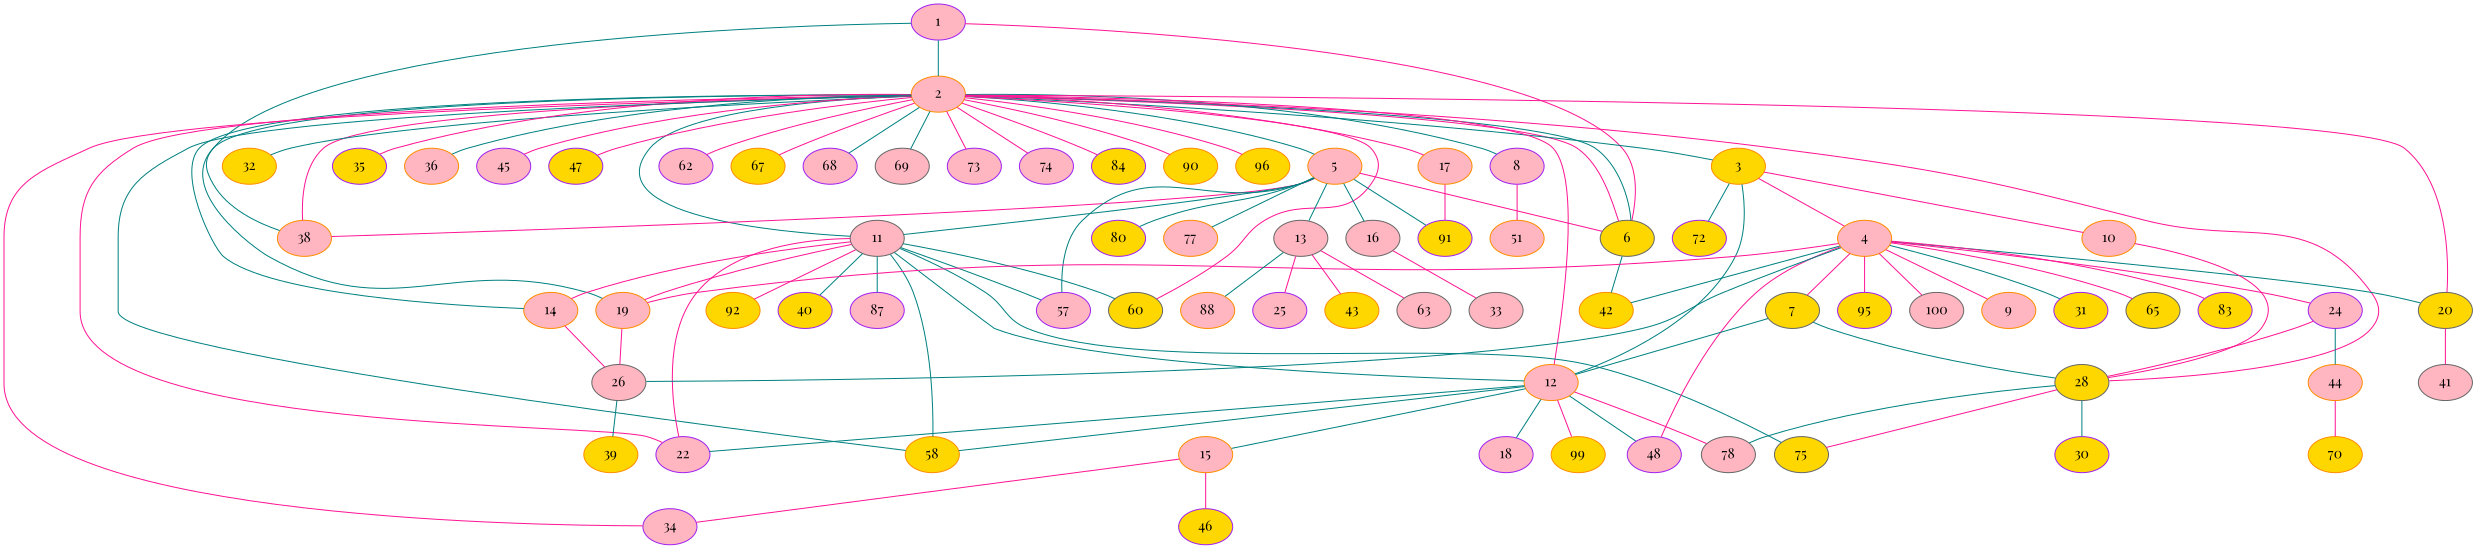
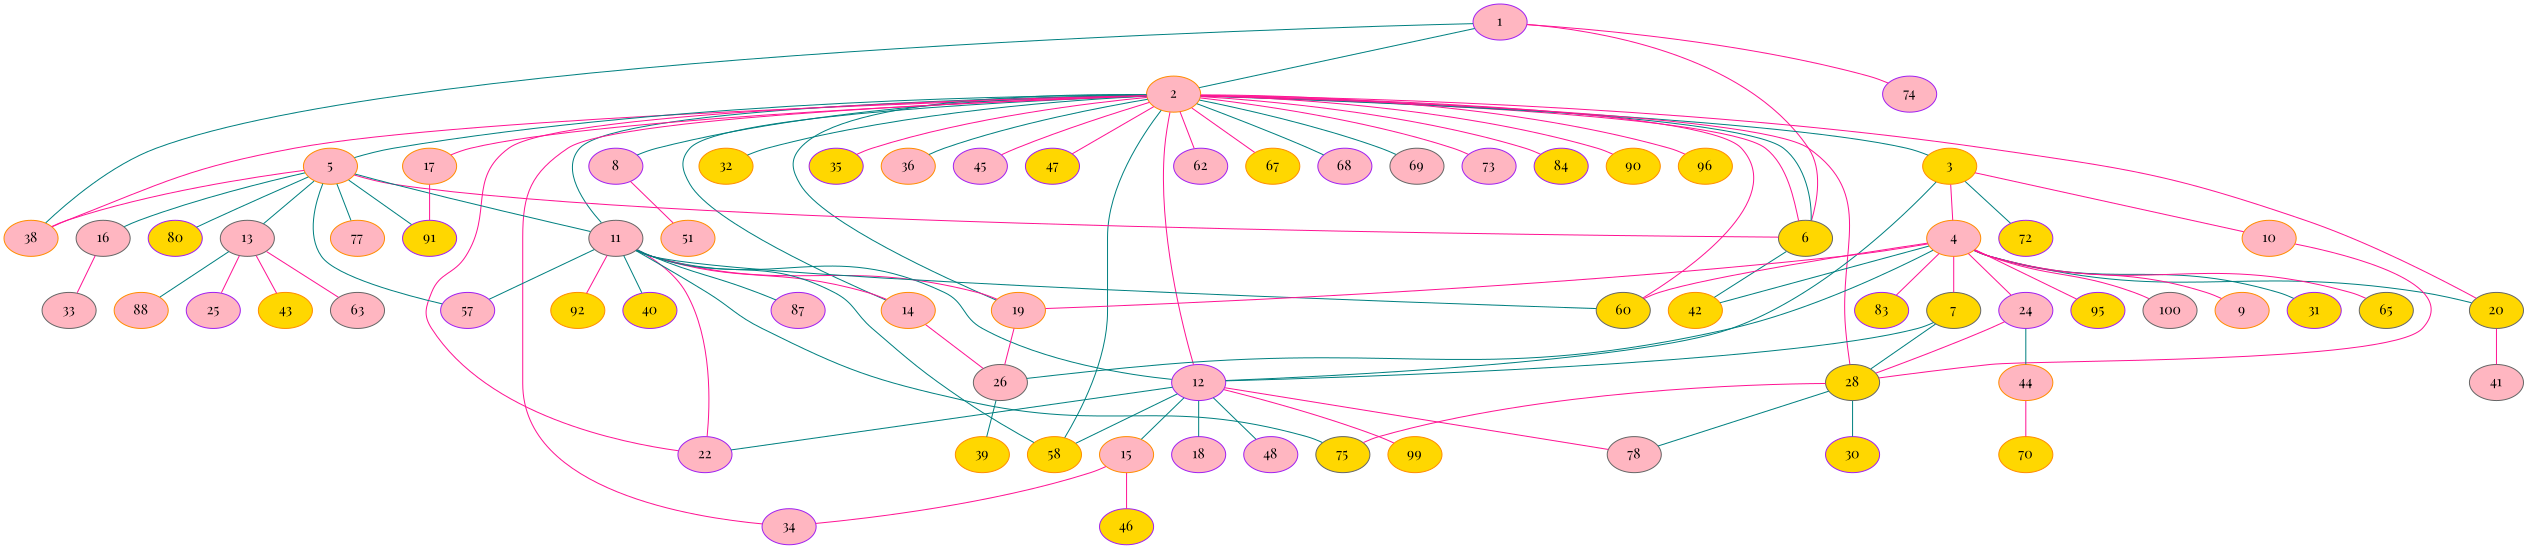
edge "2" -- "74": now "1" -- "74"
edge "4" -- "48": now "4" -- "60"
node "12": color darkorange -> purple
